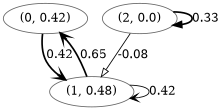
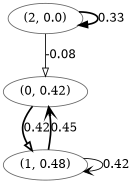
edge "(2, 0.0)" -> "(1, 0.48)": now "(2, 0.0)" -> "(0, 0.42)"
edge "(1, 0.48)" -> "(0, 0.42)": label "0.65" -> "0.45"
edge "(0, 0.42)" -> "(1, 0.48)": arrowhead vee -> onormal
